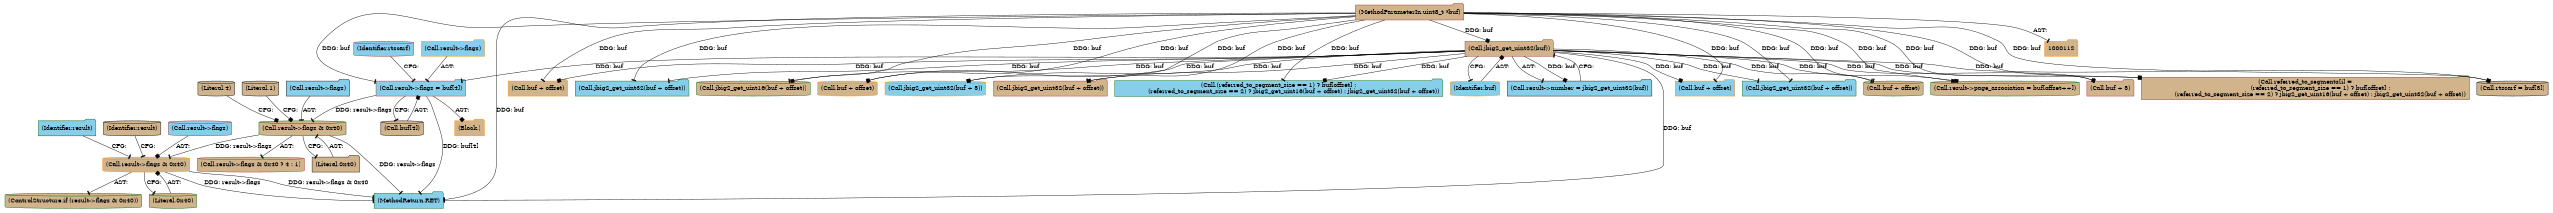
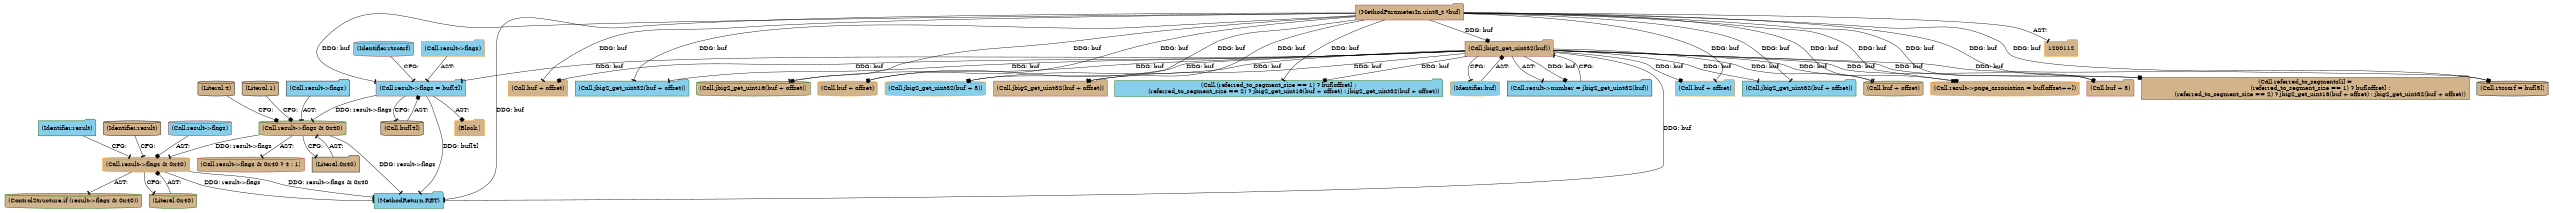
node "1000112": label "1000112" -> "1200112"
node "(Call,result->page_association = buf[offset++])": color darkgreen -> darkorange
